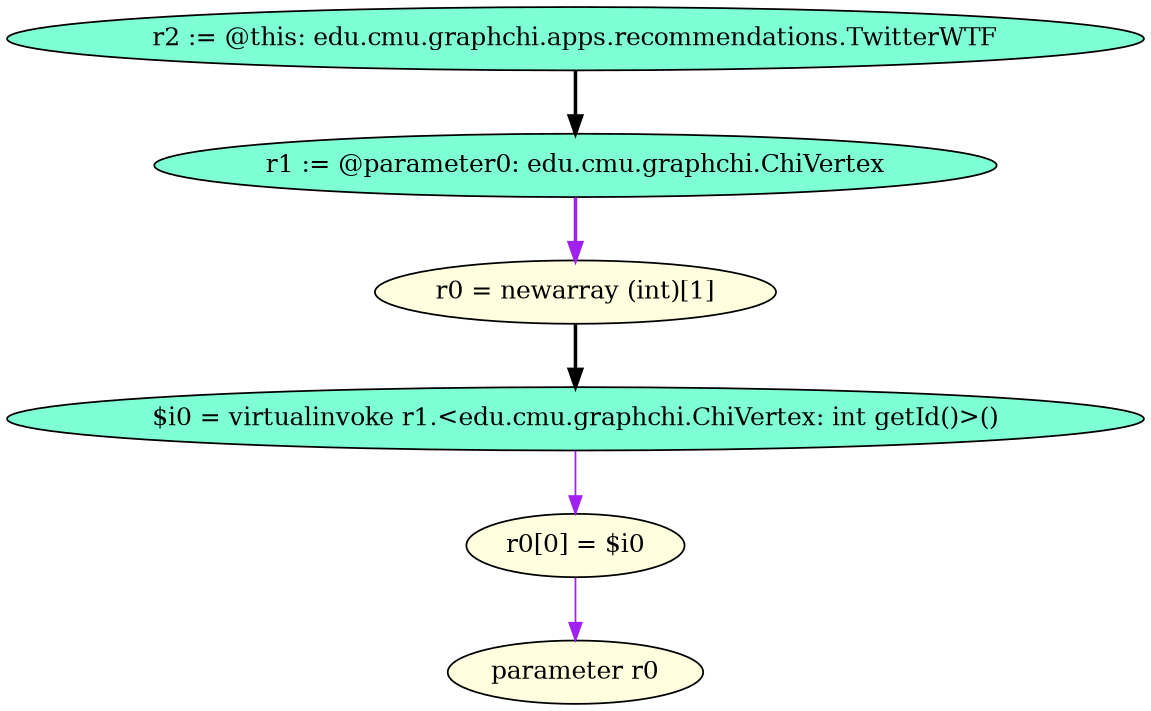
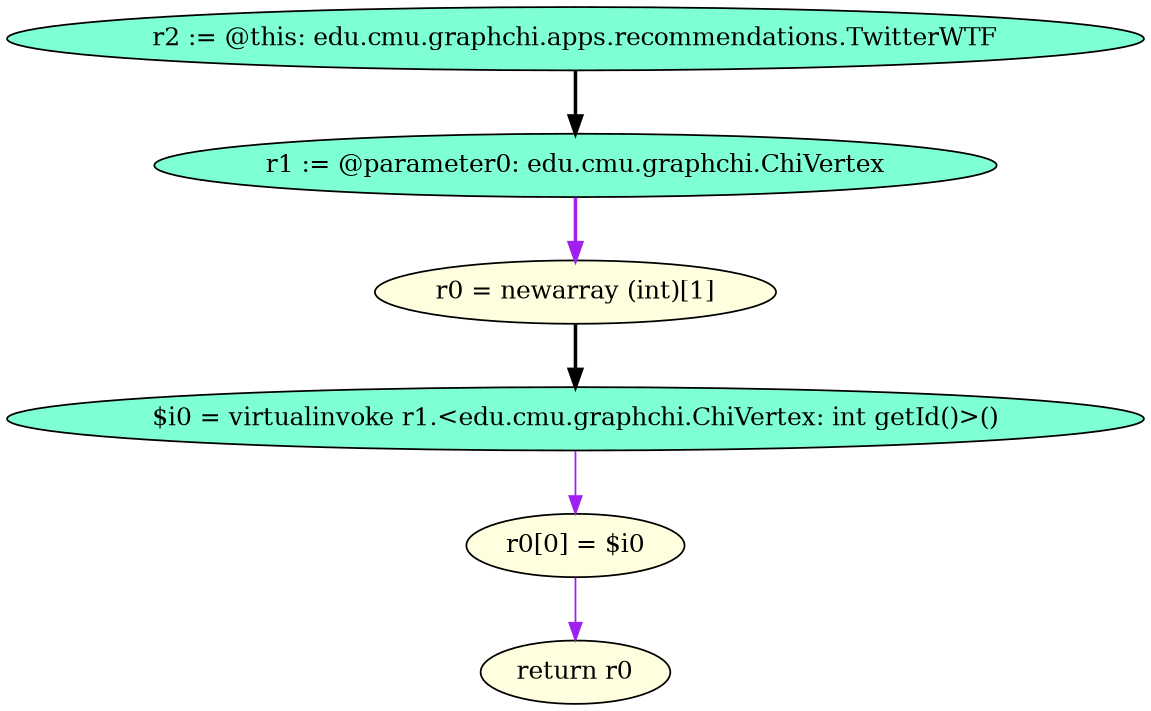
node "parameter r0": label "parameter r0" -> "return r0"
